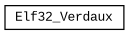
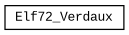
node "Elf32_Verdaux": label "Elf32_Verdaux" -> "Elf72_Verdaux"
